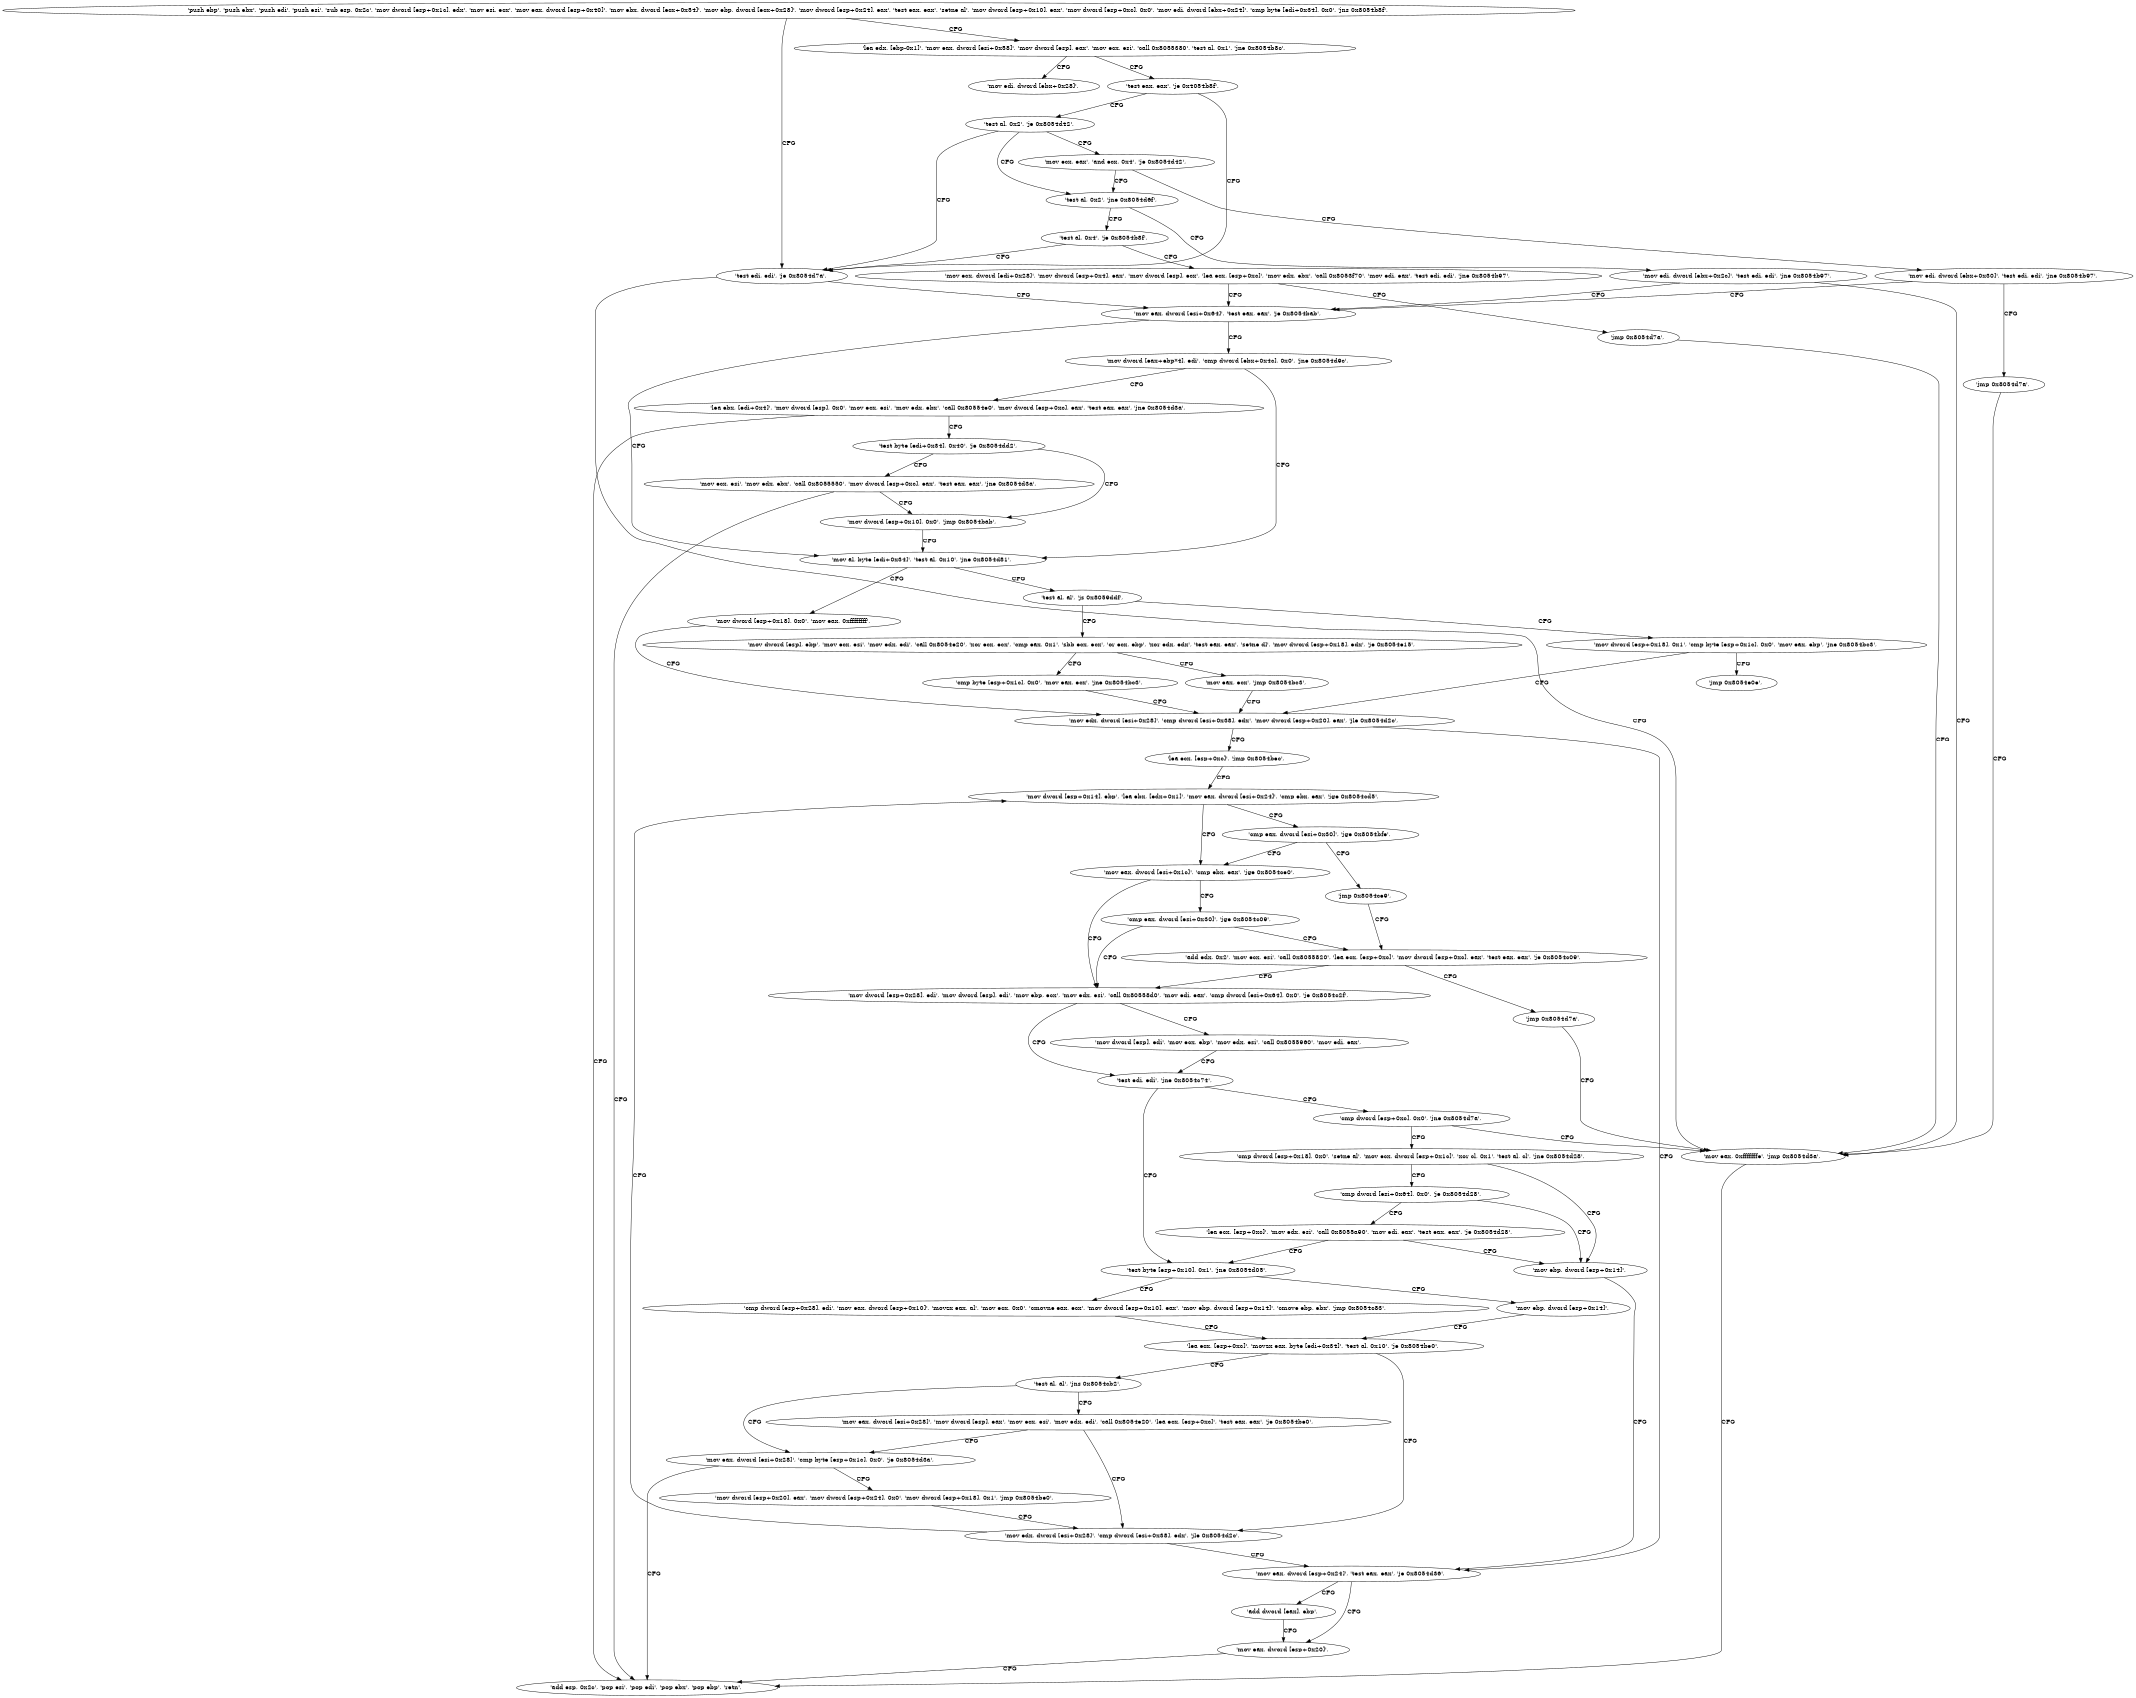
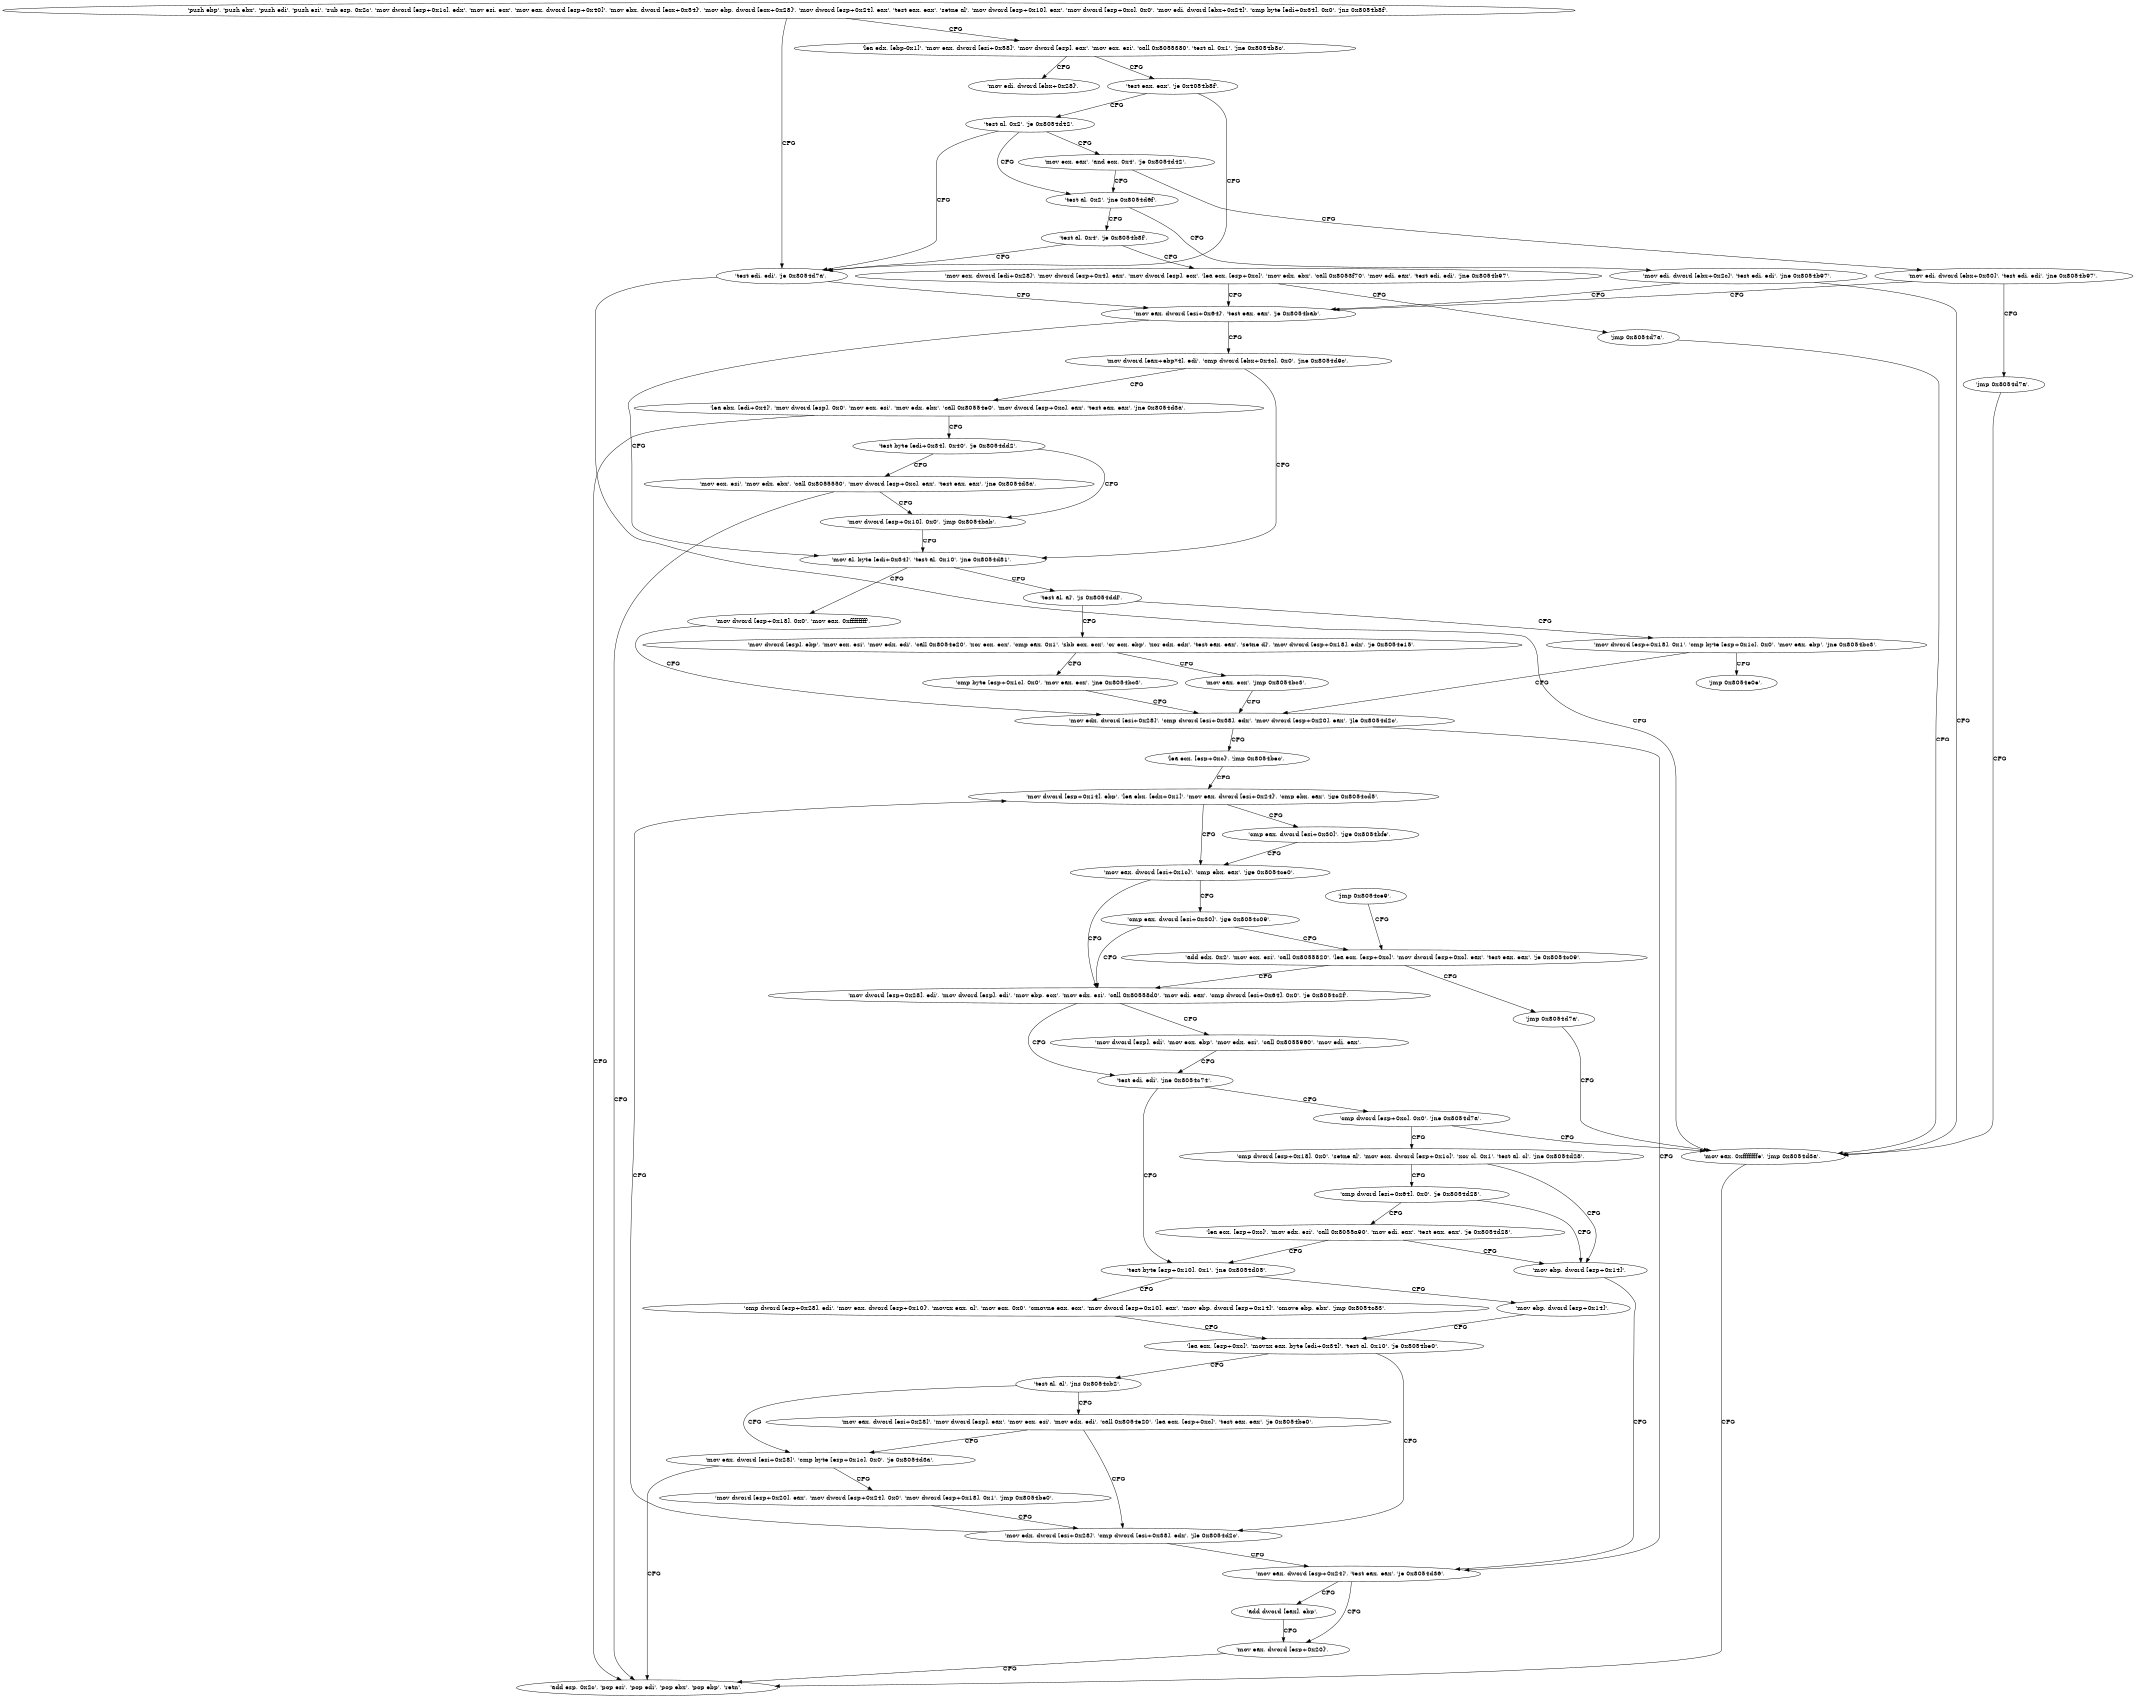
node "'test al, al', 'js 0x8059ddf',": label "'test al, al', 'js 0x8059ddf'," -> "'test al, al', 'js 0x8054ddf',"
edge "'cmp eax, dword [esi+0x30]', 'jge 0x8054bfe'," -> "'jmp 0x8054ce9',": removed, label "CFG"
